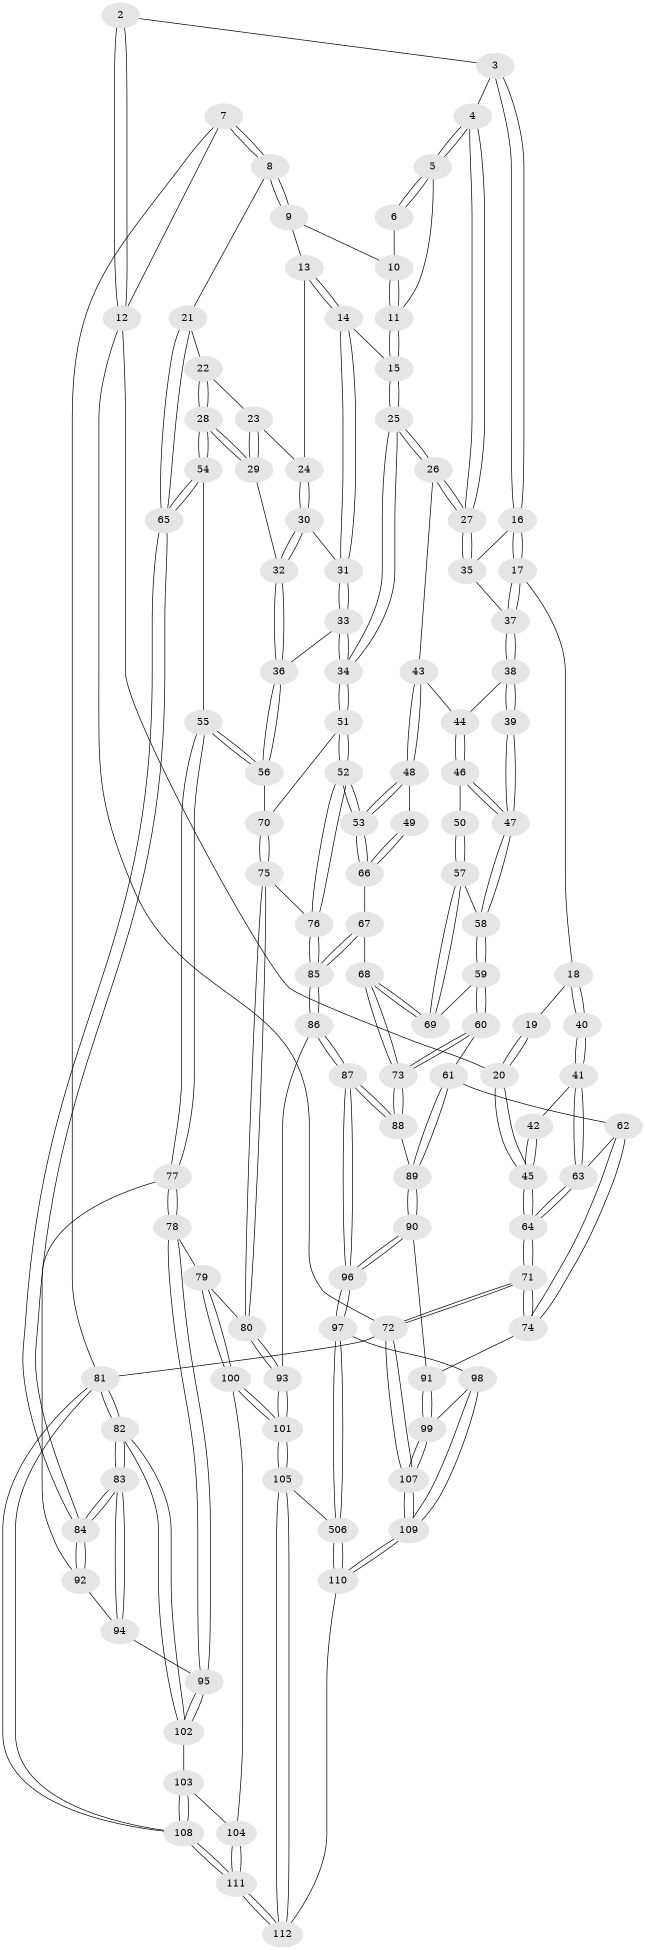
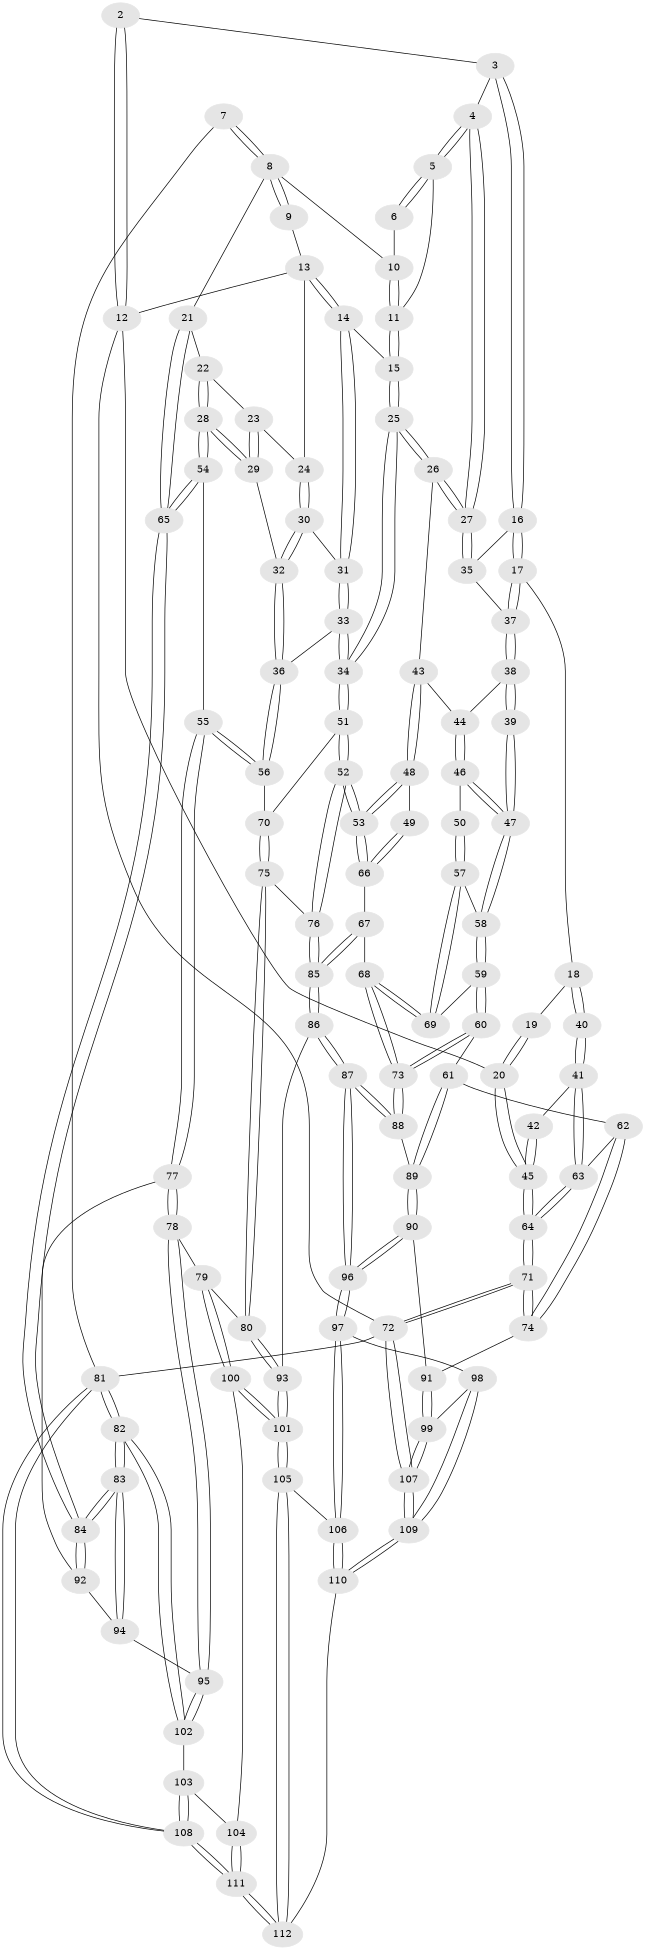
edge "7" -- "12": now "13" -- "12"
edge "9" -- "10": now "8" -- "10"
node "506": label "506" -> "106"
